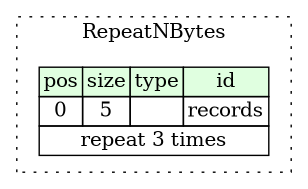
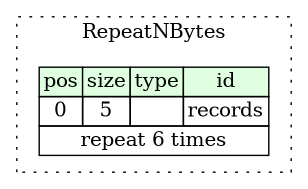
node "pos": text "repeat 3 times" -> "repeat 6 times"
